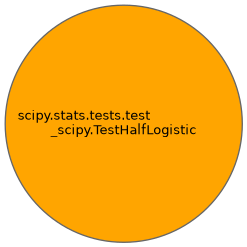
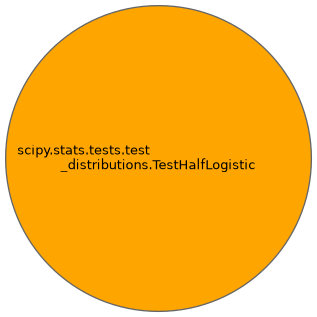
node "scipy.stats.tests.test _scipy.TestHalfLogistic": label "scipy.stats.tests.test _scipy.TestHalfLogistic" -> "scipy.stats.tests.test _distributions.TestHalfLogistic"
